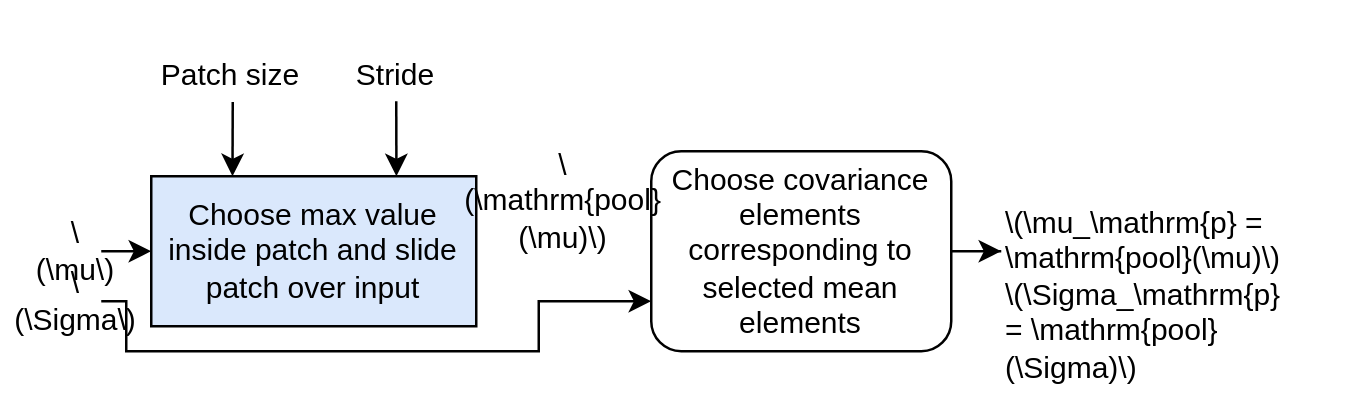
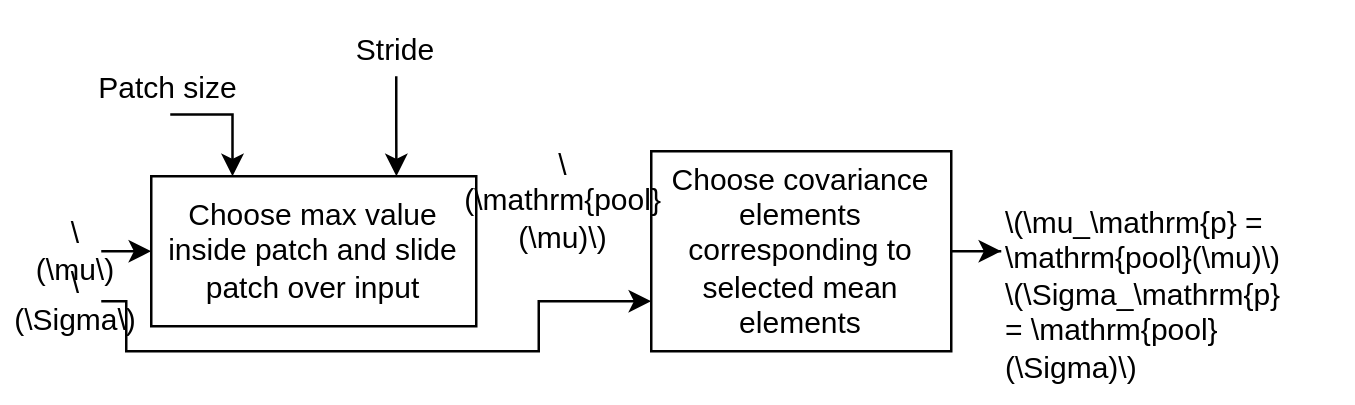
node "Patch size": moved (231, 76) -> (169, 89)
node "Stride": moved (396, 76) -> (396, 51)
node "Choose max value inside patch and slide patch over input": fillcolor #dae8fc -> #ffffff
node "Choose covariance elements corresponding to selected mean elements": shape rounded rectangle -> rectangle
